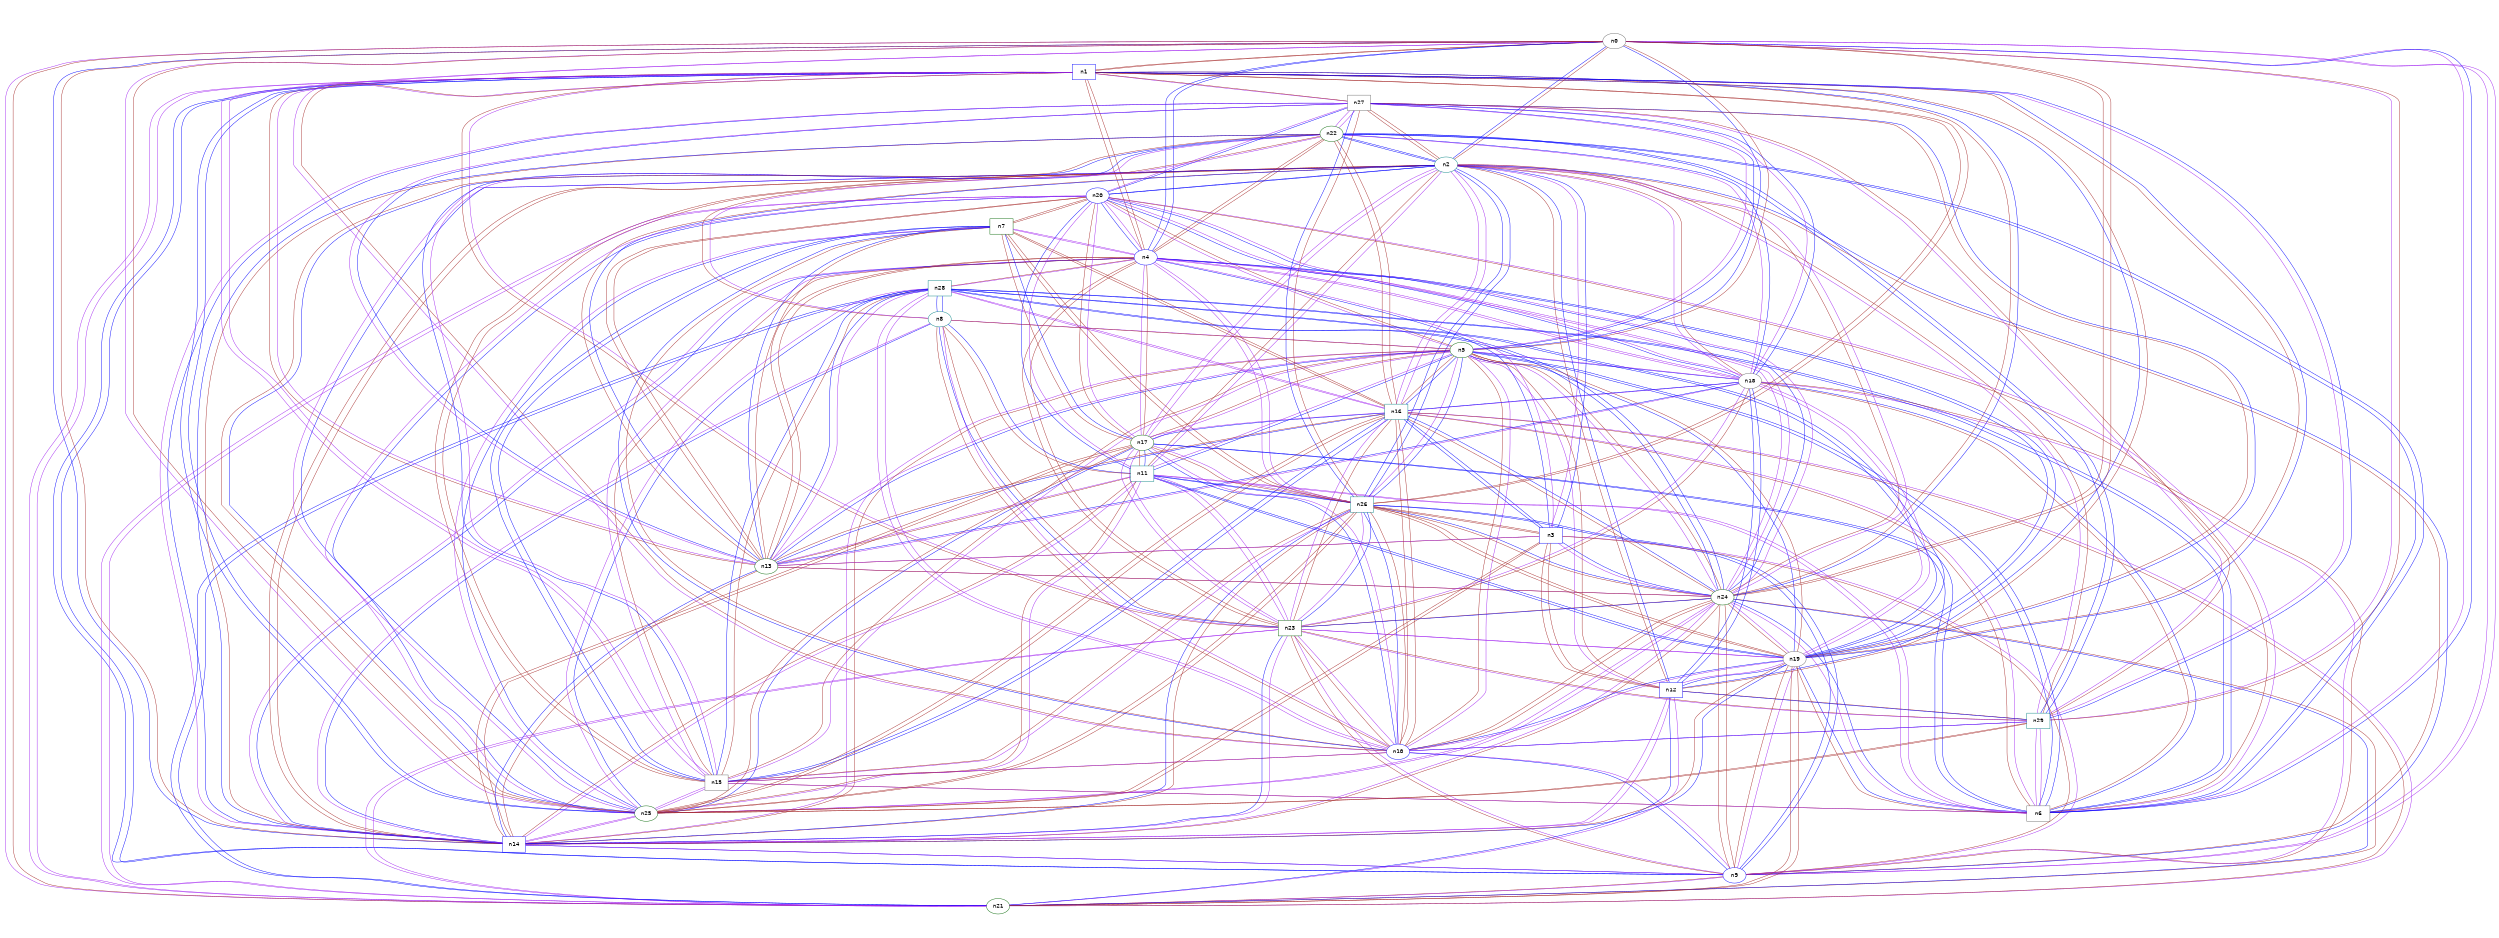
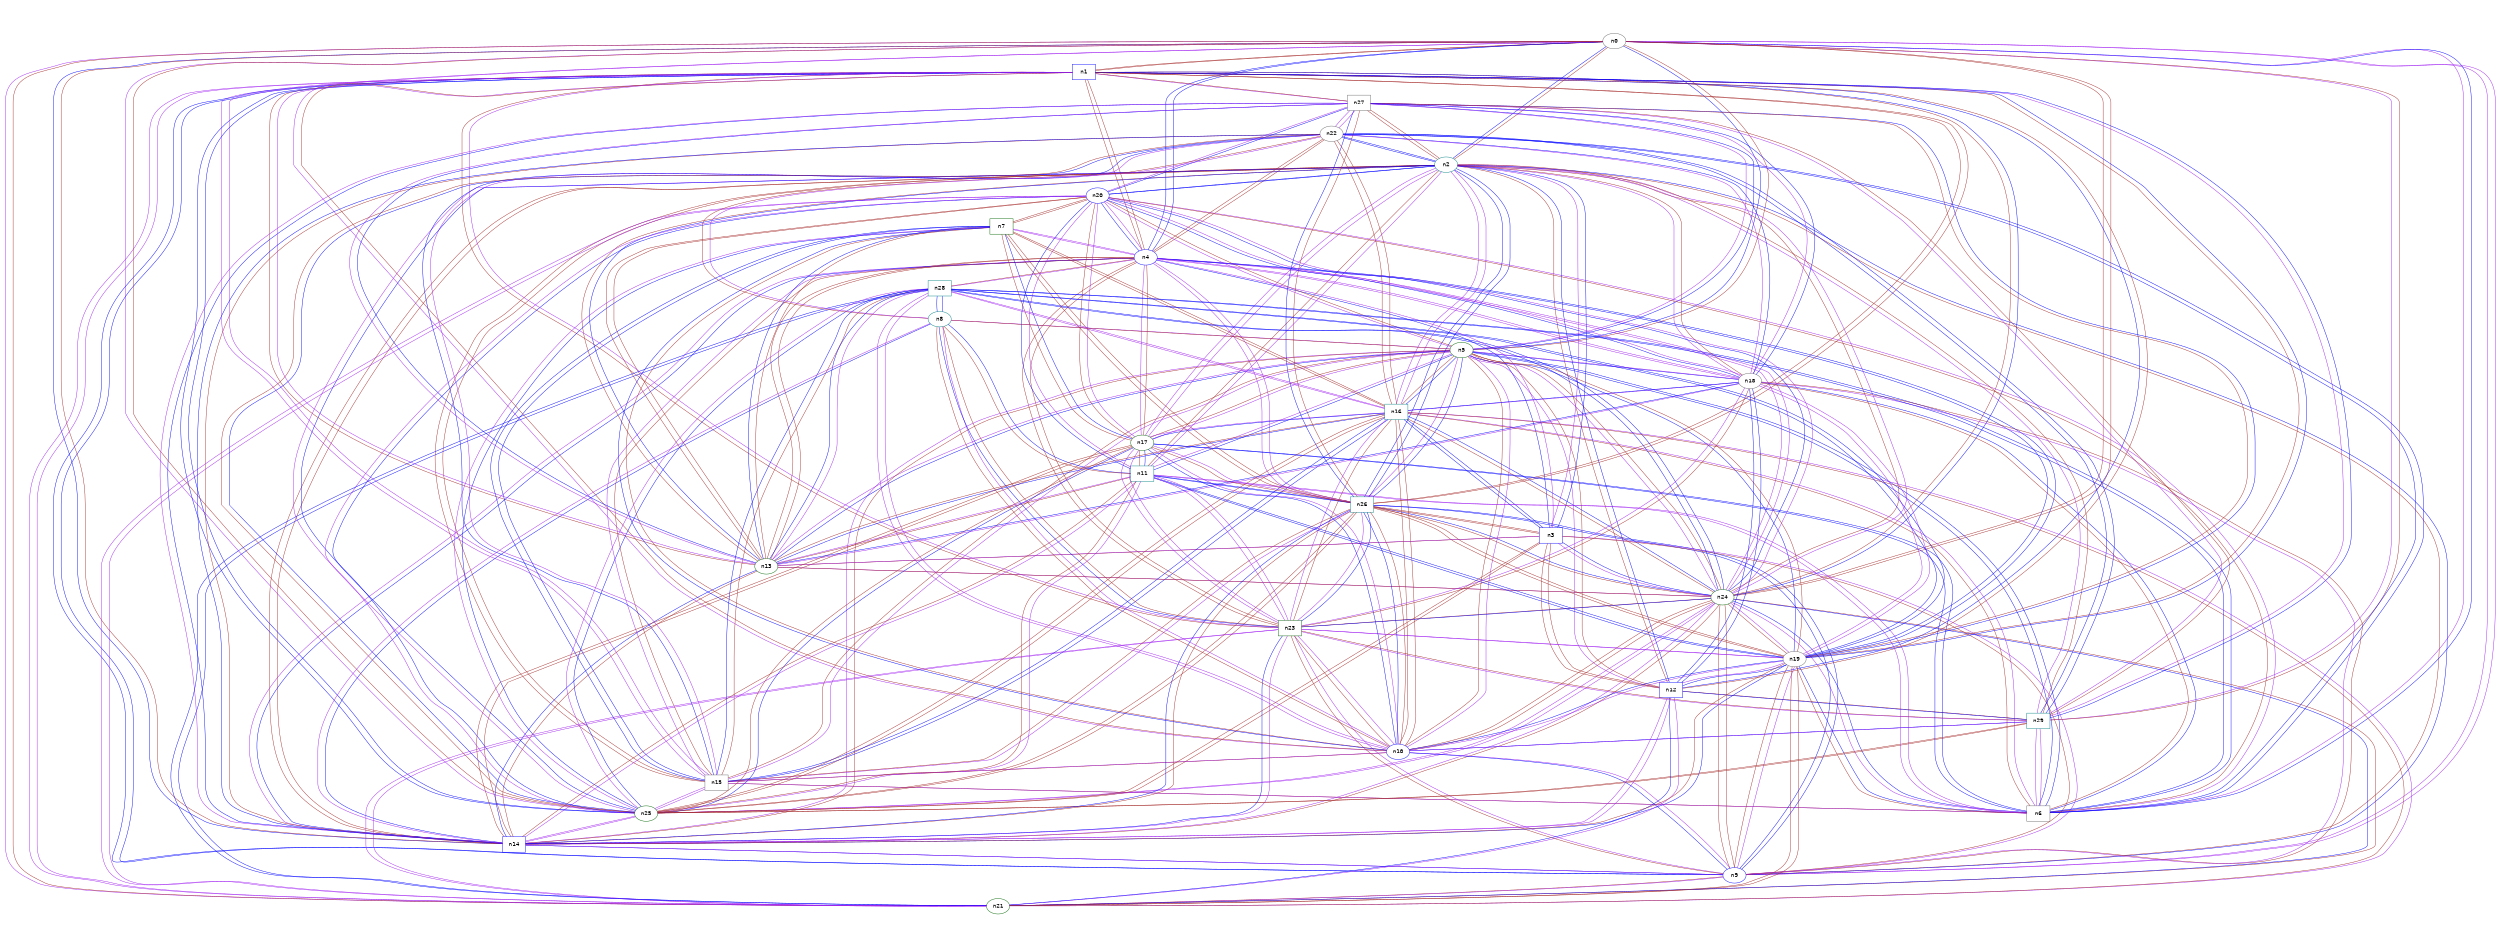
node "n22": color darkgreen -> gray40
